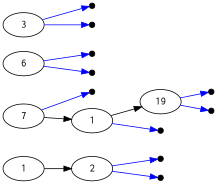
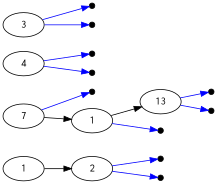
node "6": label "6" -> "4"
node "19": label "19" -> "13"
